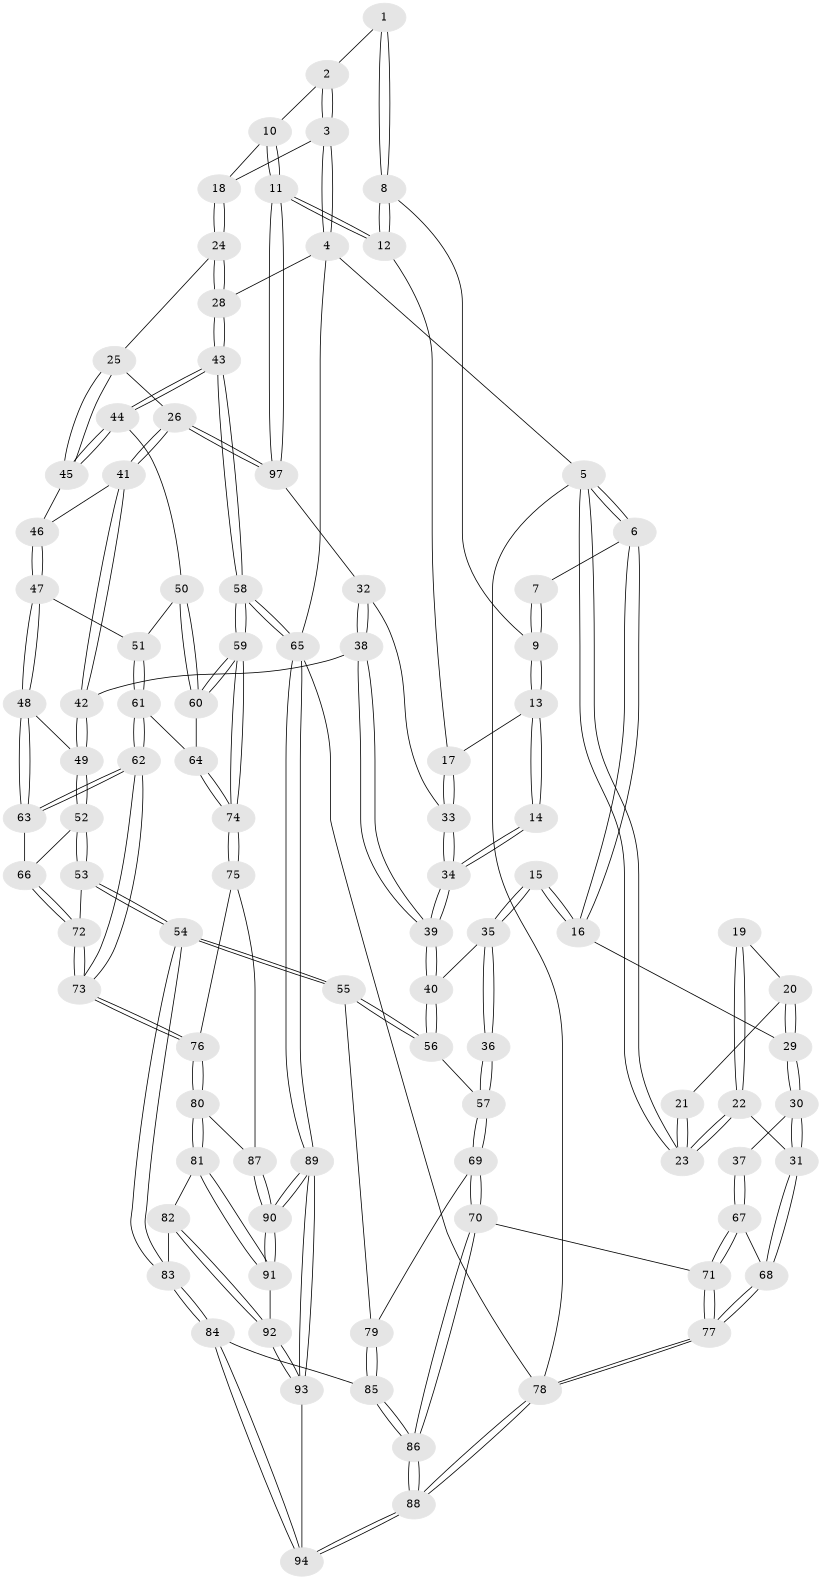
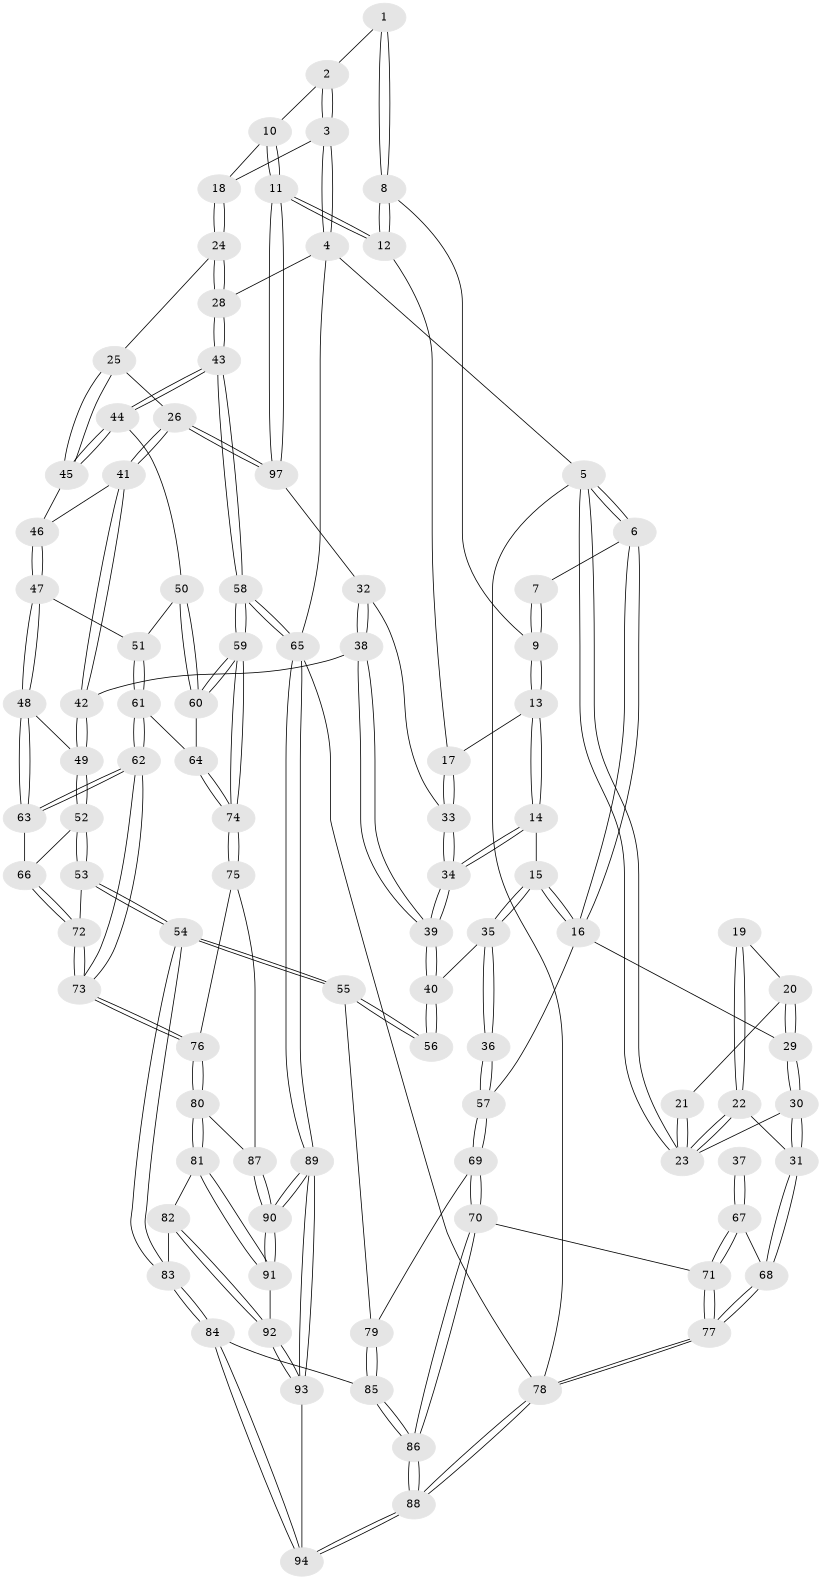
edge "14" -- "15": added
edge "56" -- "57": now "16" -- "57"
edge "30" -- "37": now "30" -- "23"
